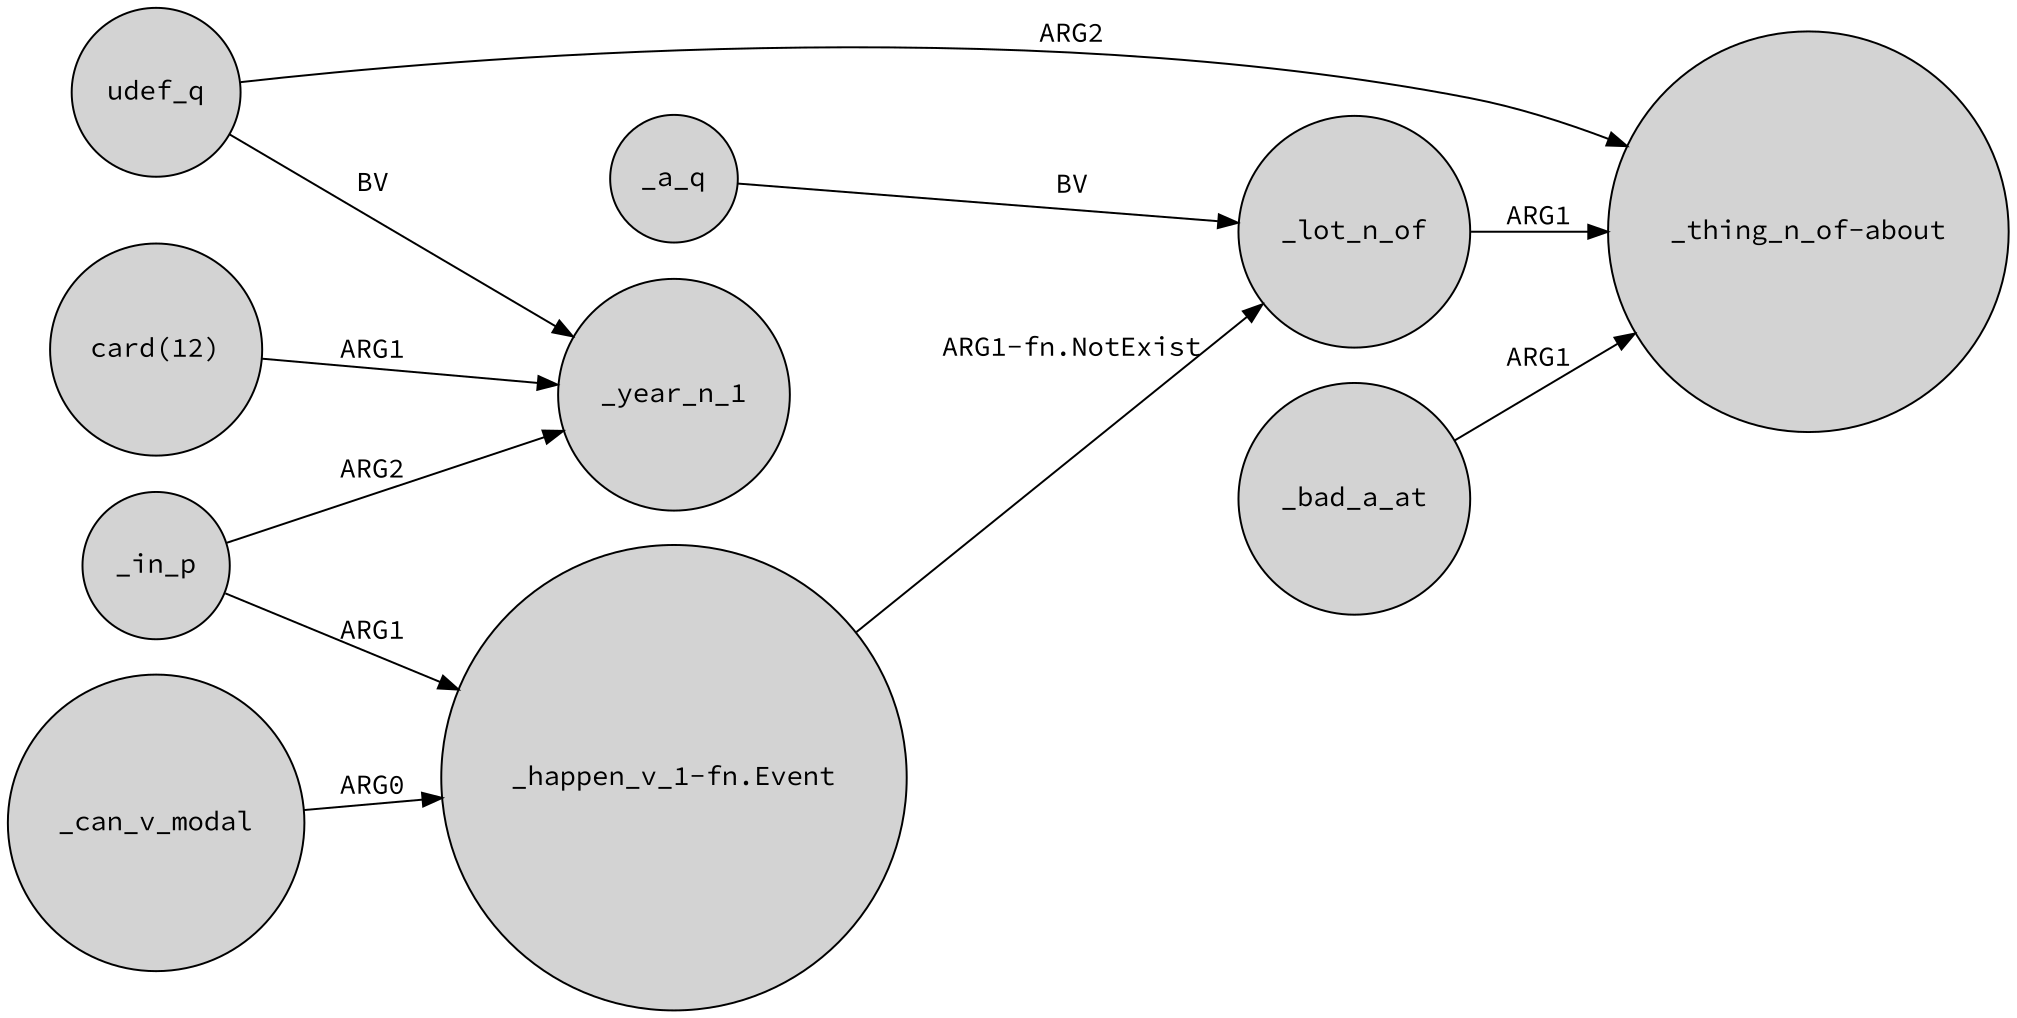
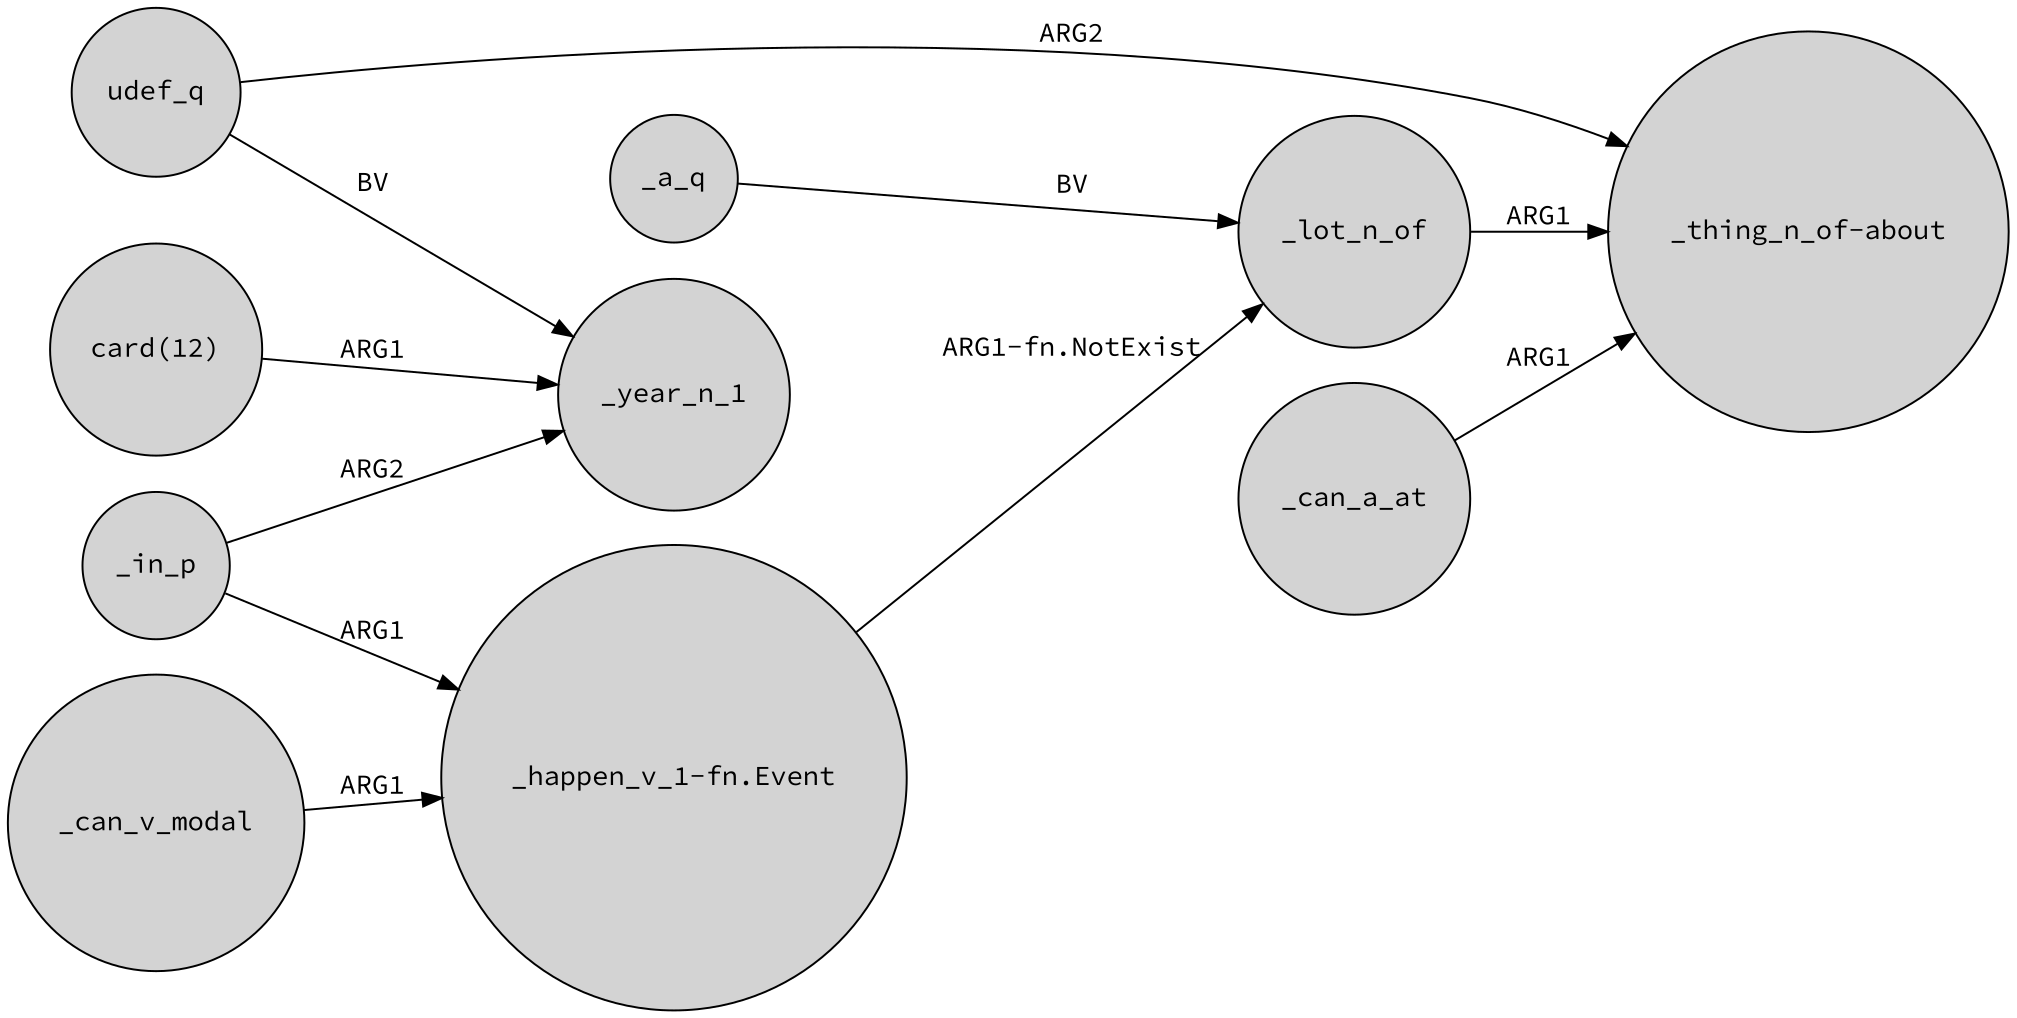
node "_bad_a_at": label "_bad_a_at" -> "_can_a_at"
edge "_can_v_modal" -> "_happen_v_1-fn.Event": label "ARG0" -> "ARG1"
